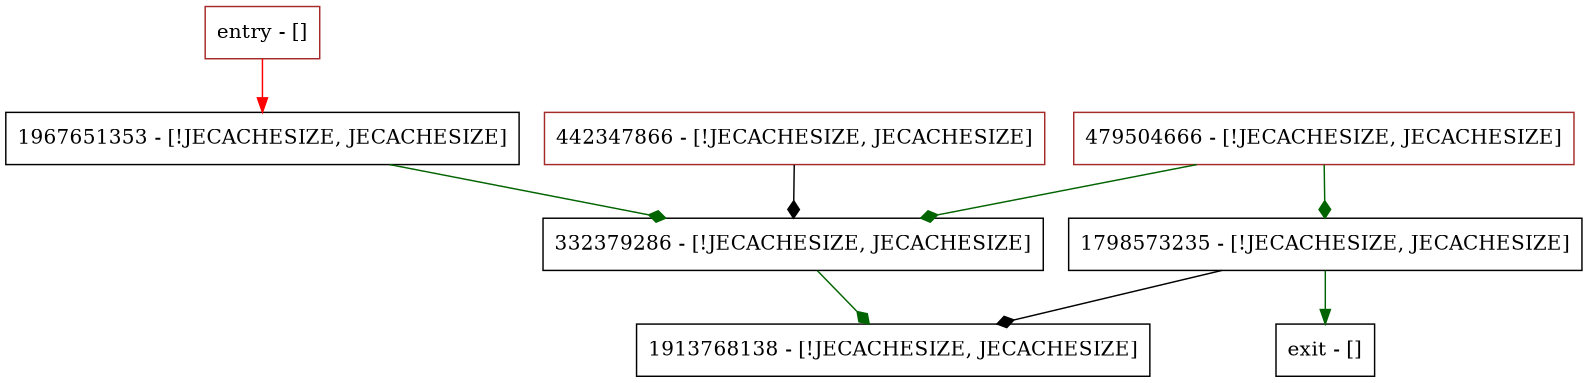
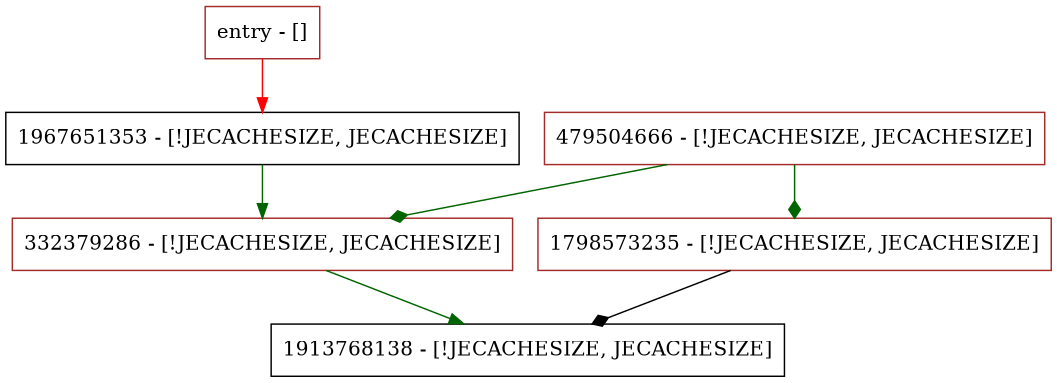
node "442347866 - [!JECACHESIZE, JECACHESIZE]": removed
edge "1967651353 - [!JECACHESIZE, JECACHESIZE]" -> "332379286 - [!JECACHESIZE, JECACHESIZE]": arrowhead diamond -> normal
node "332379286 - [!JECACHESIZE, JECACHESIZE]": color black -> brown
node "1798573235 - [!JECACHESIZE, JECACHESIZE]": color black -> brown
edge "332379286 - [!JECACHESIZE, JECACHESIZE]" -> "1913768138 - [!JECACHESIZE, JECACHESIZE]": arrowhead diamond -> normal
node "exit - []": removed
